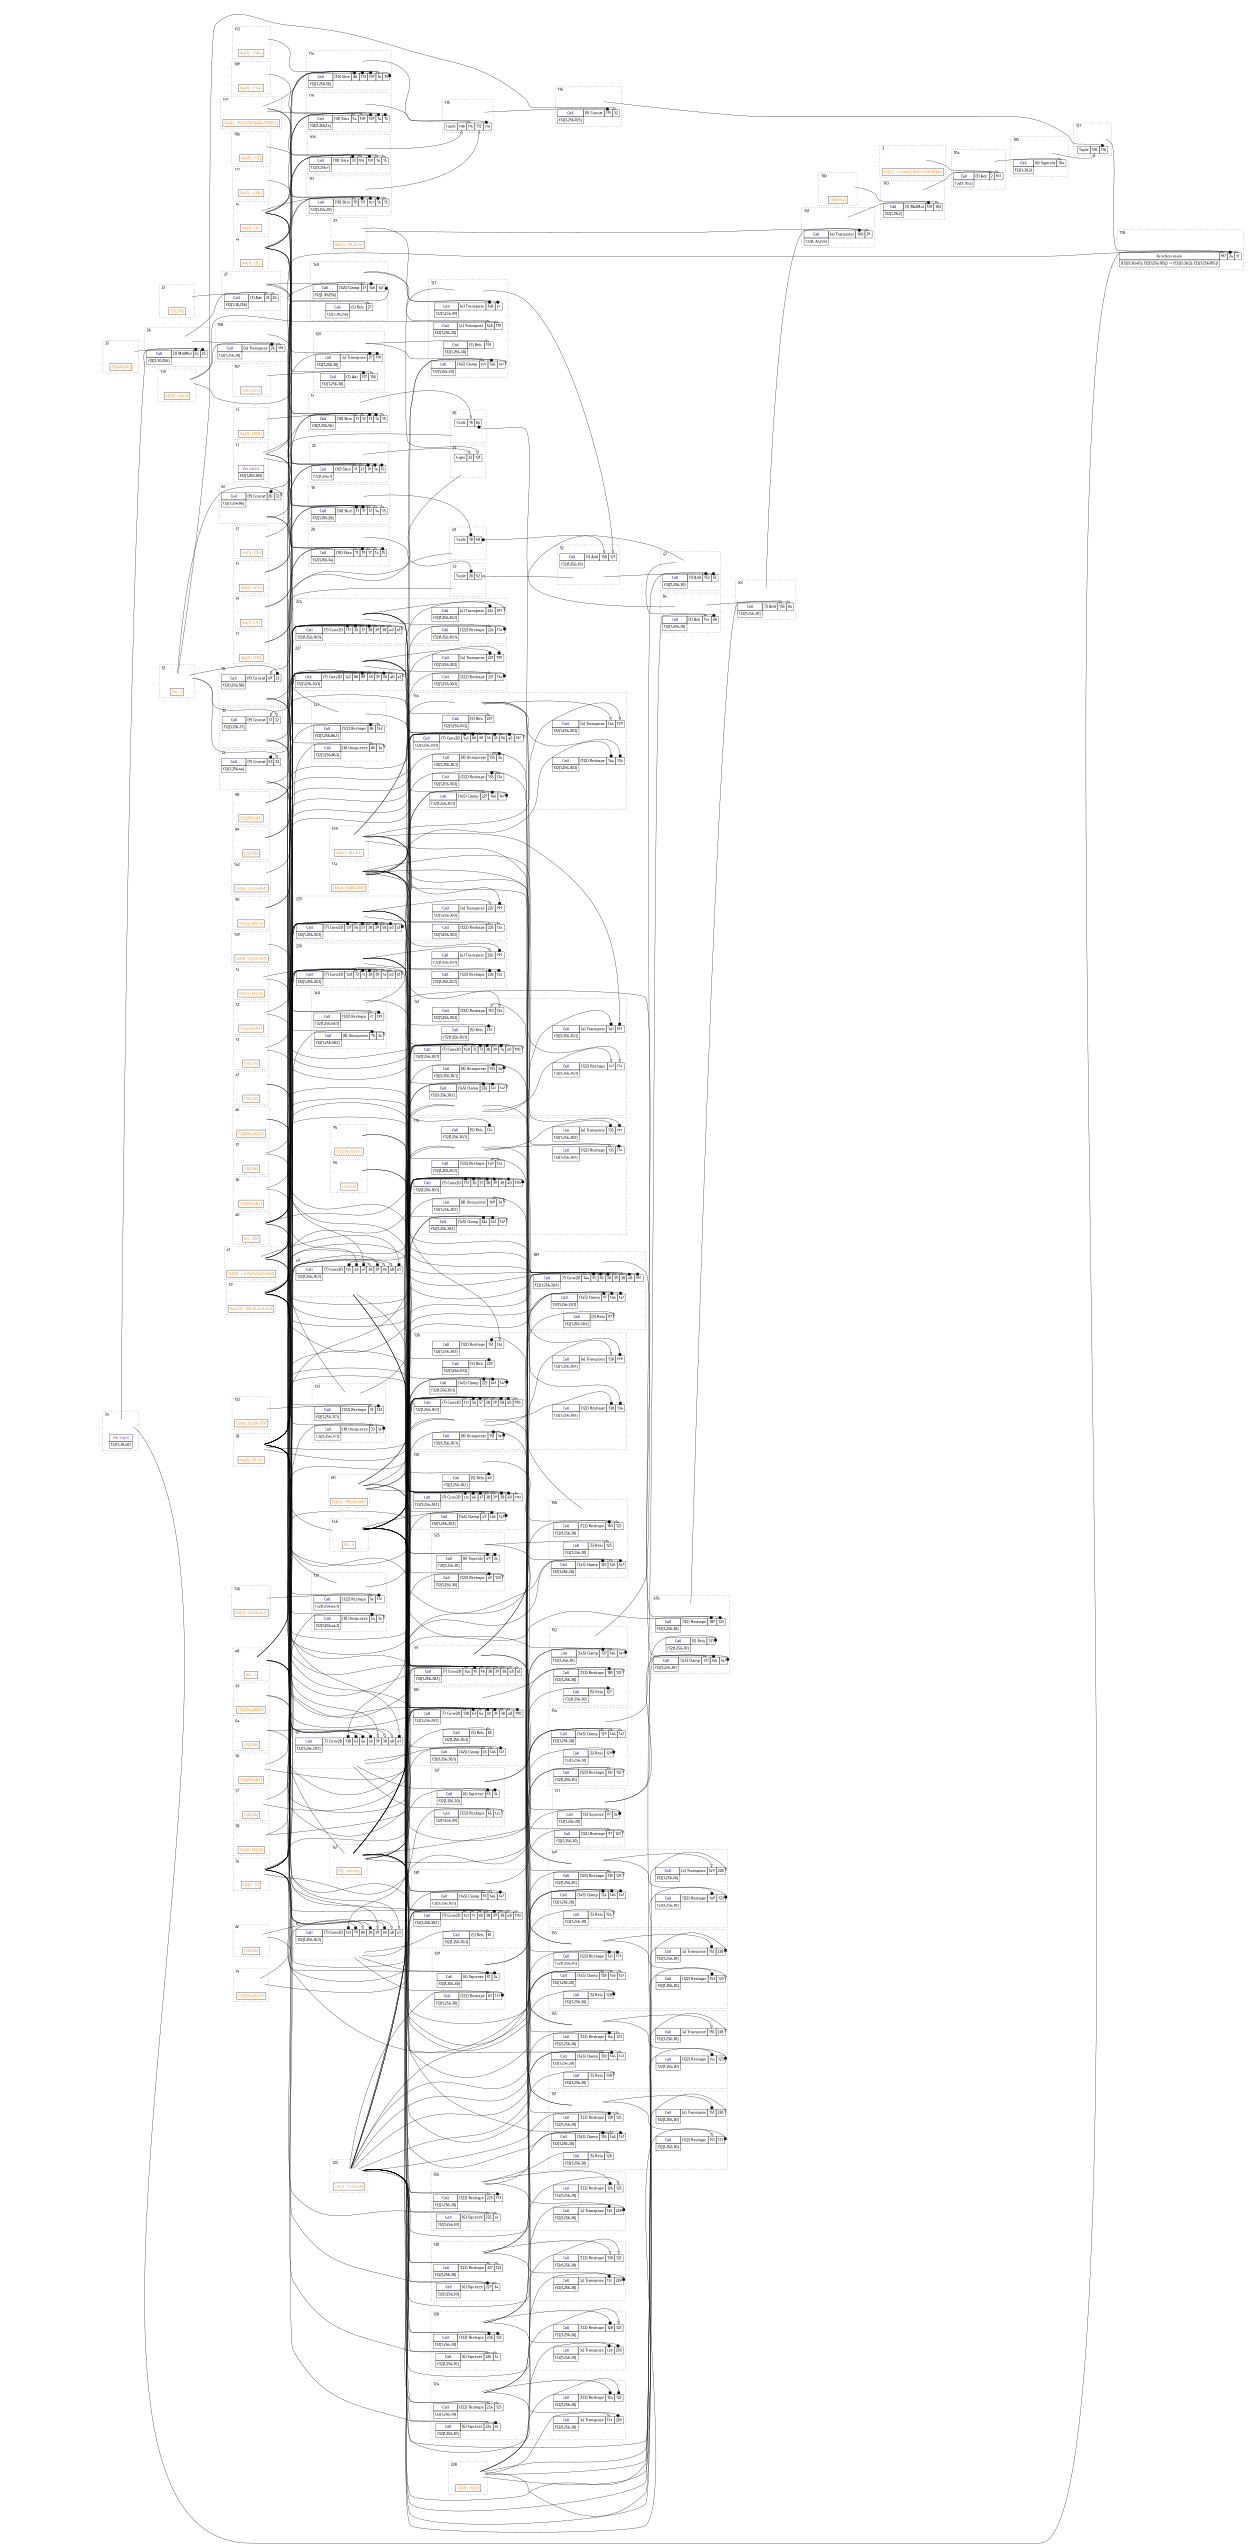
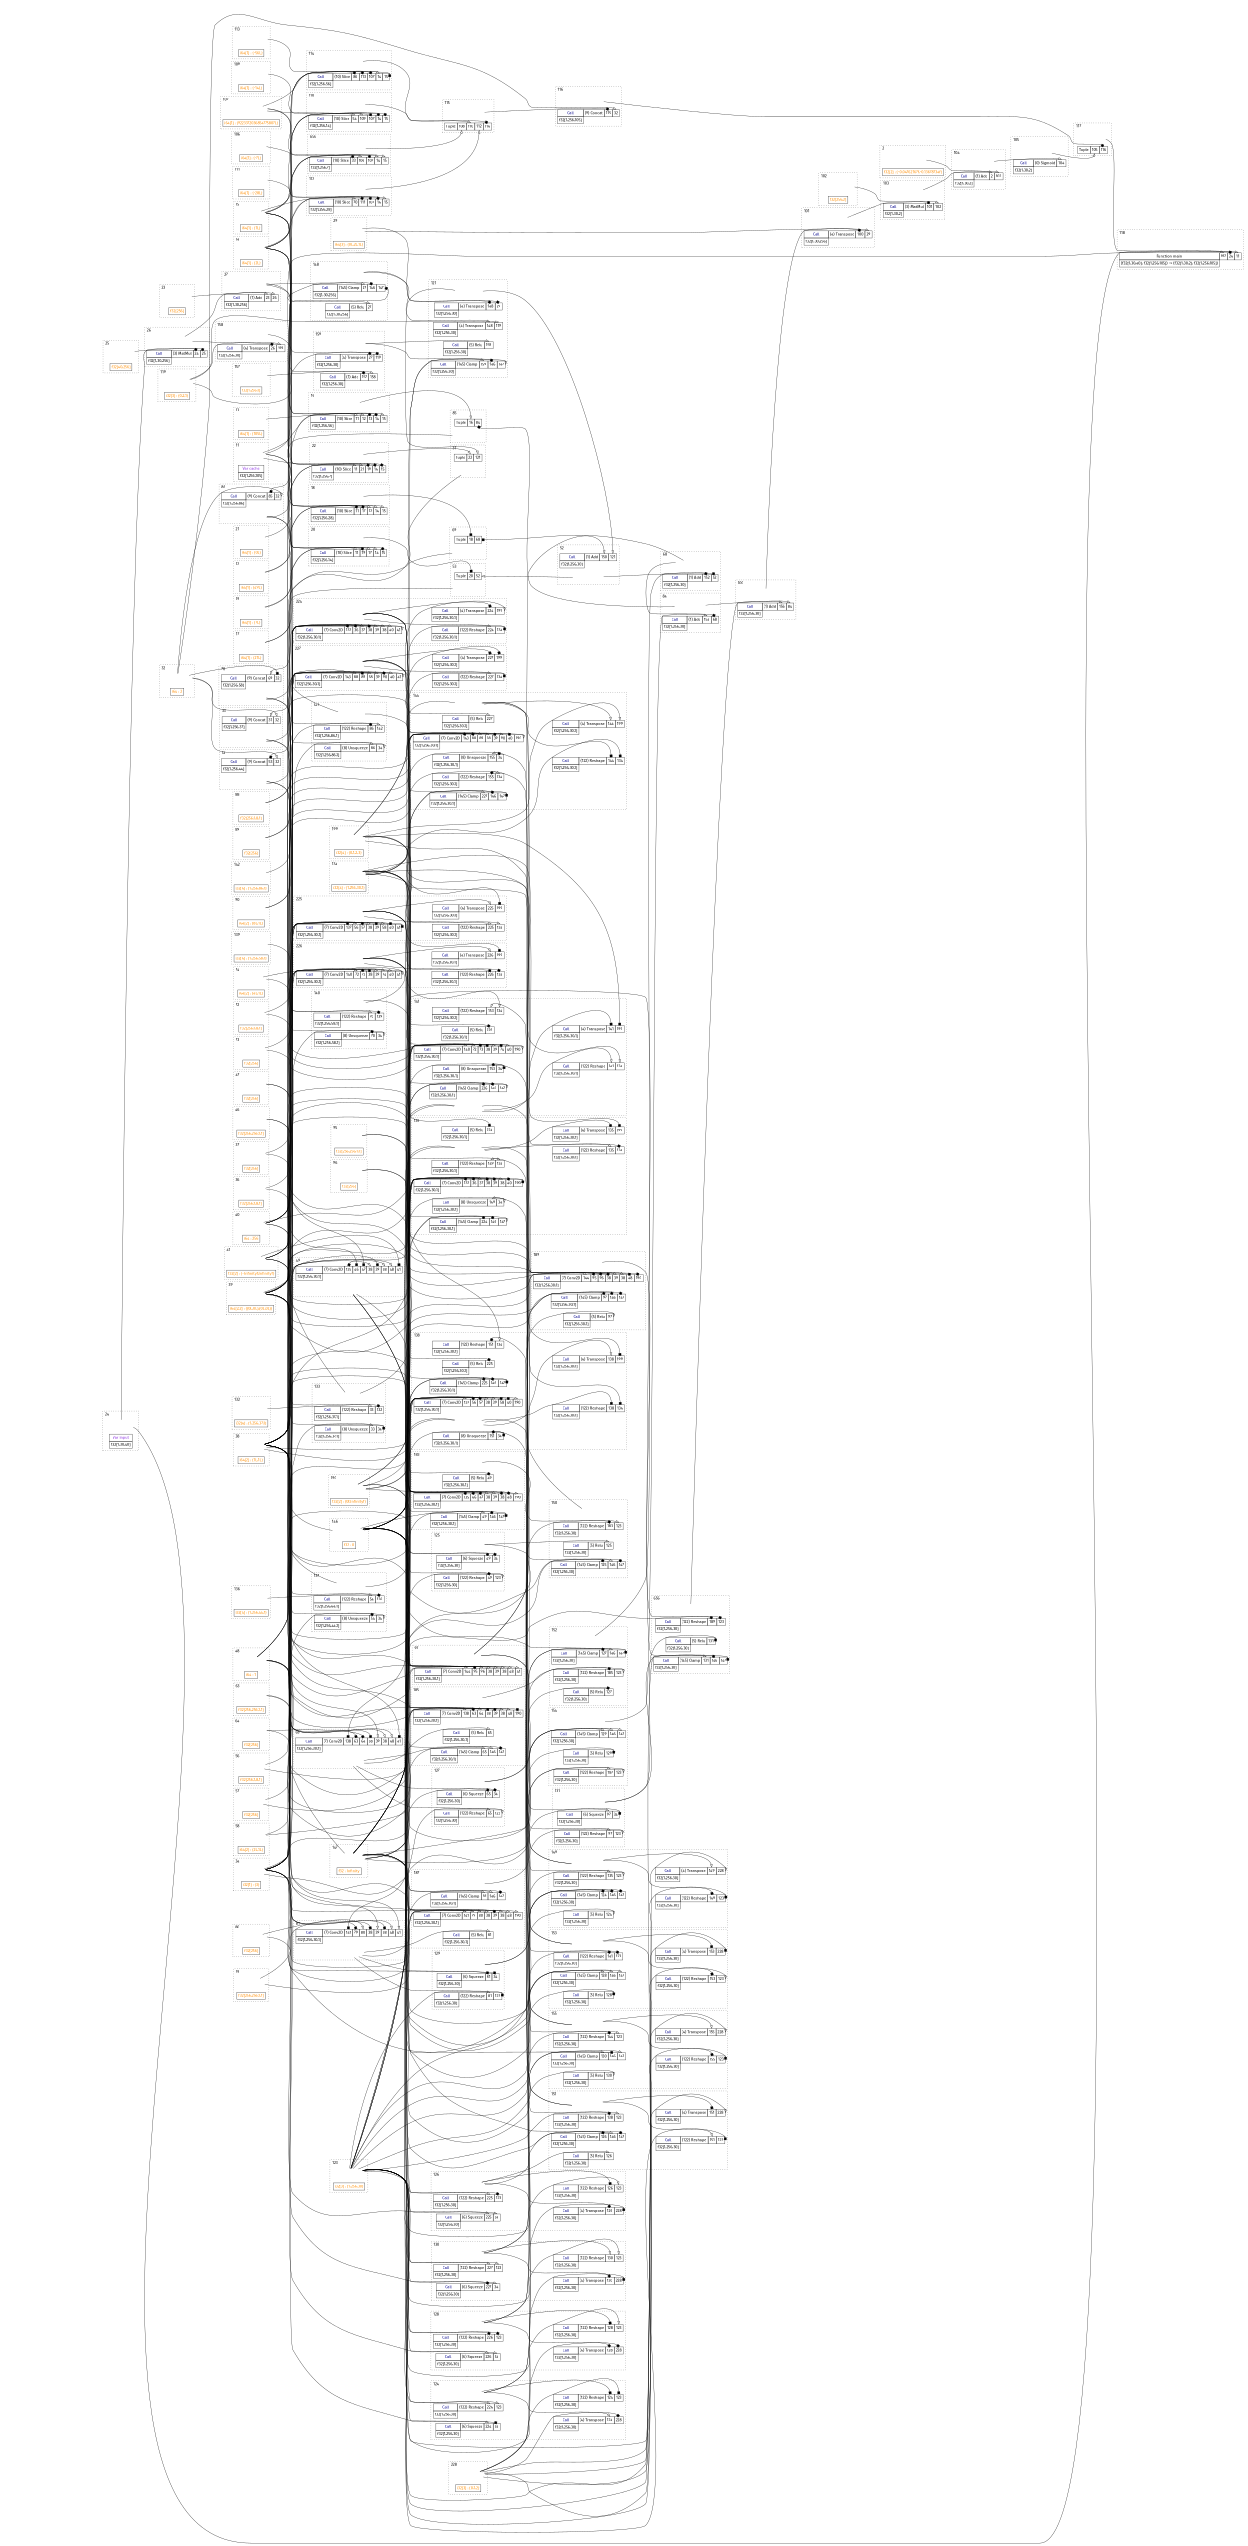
cluster "67": label "67" -> "68"
